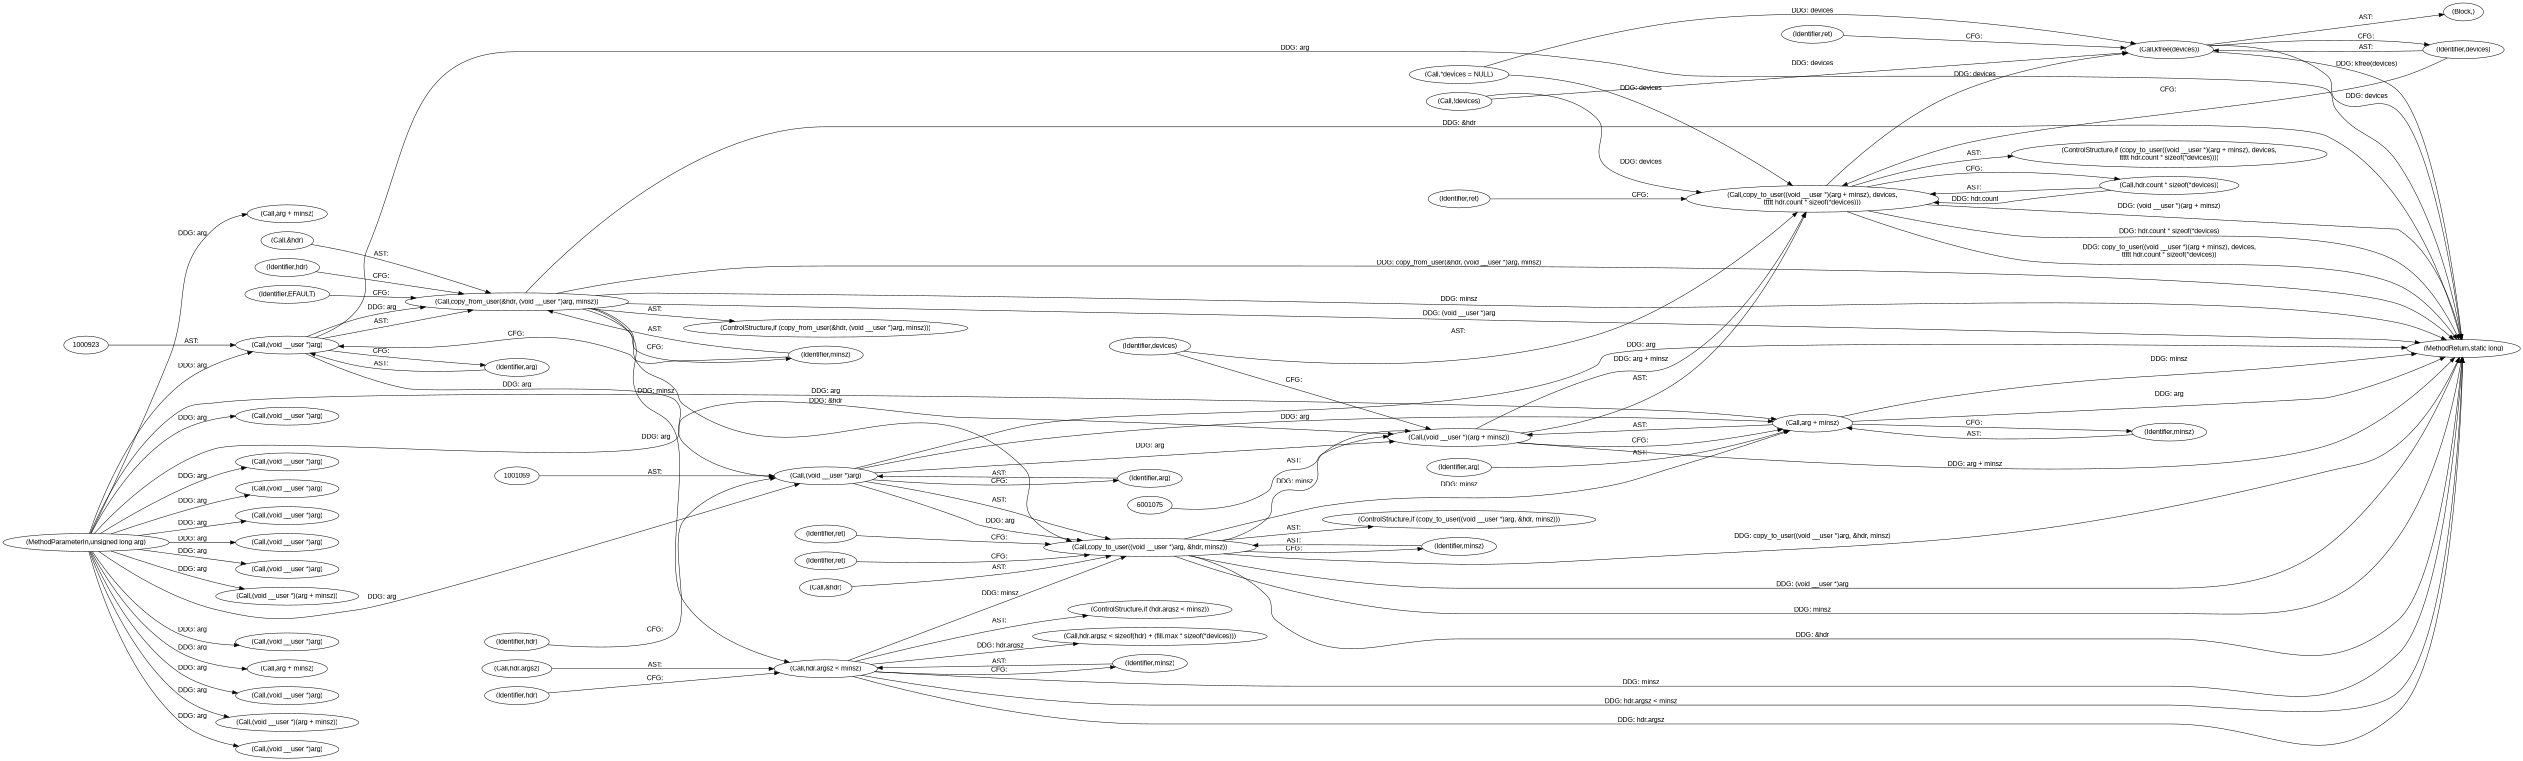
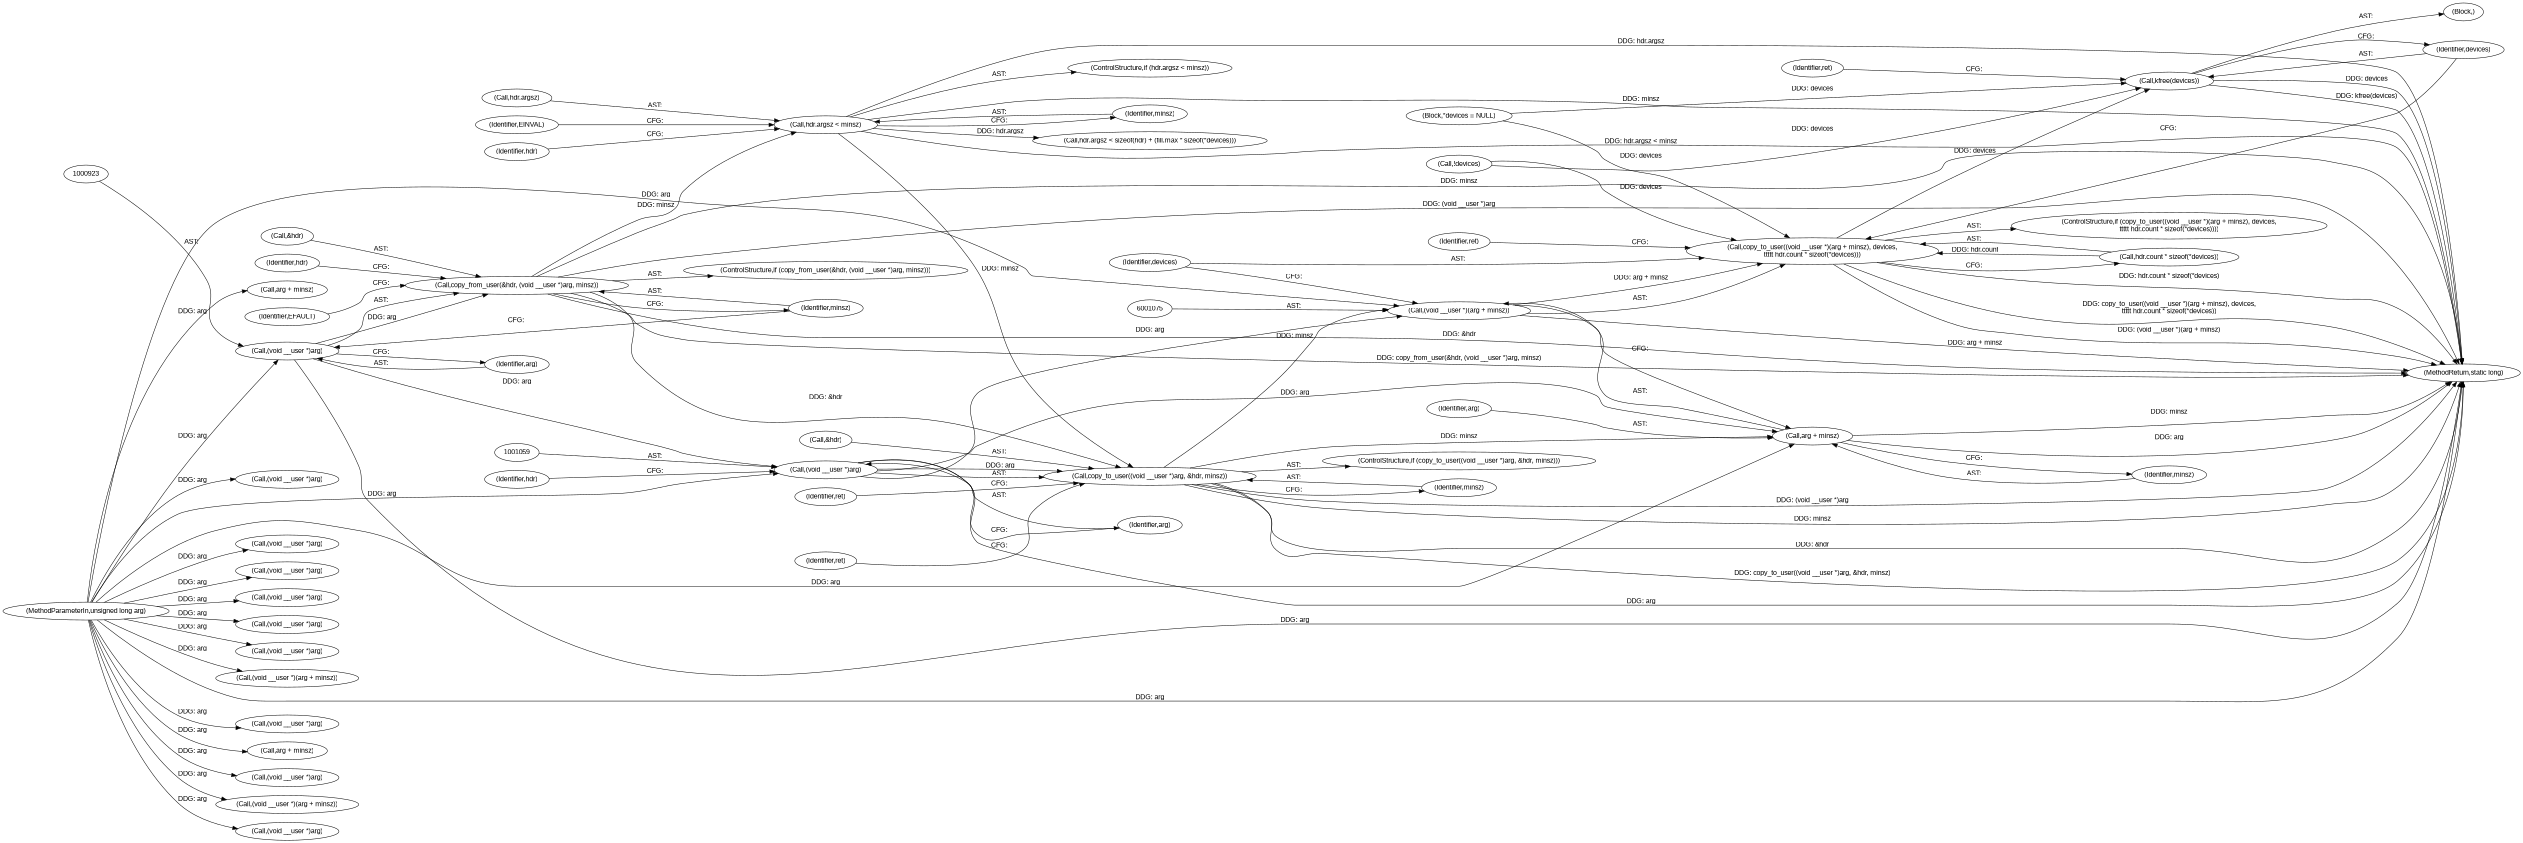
node "(Call,*devices = NULL)": label "(Call,*devices = NULL)" -> "(Block,*devices = NULL)"
node "(Identifier,EINVAL)": added
edge "(MethodParameterIn,unsigned long arg)" -> "(MethodReturn,static long)": added, label "DDG: arg"
